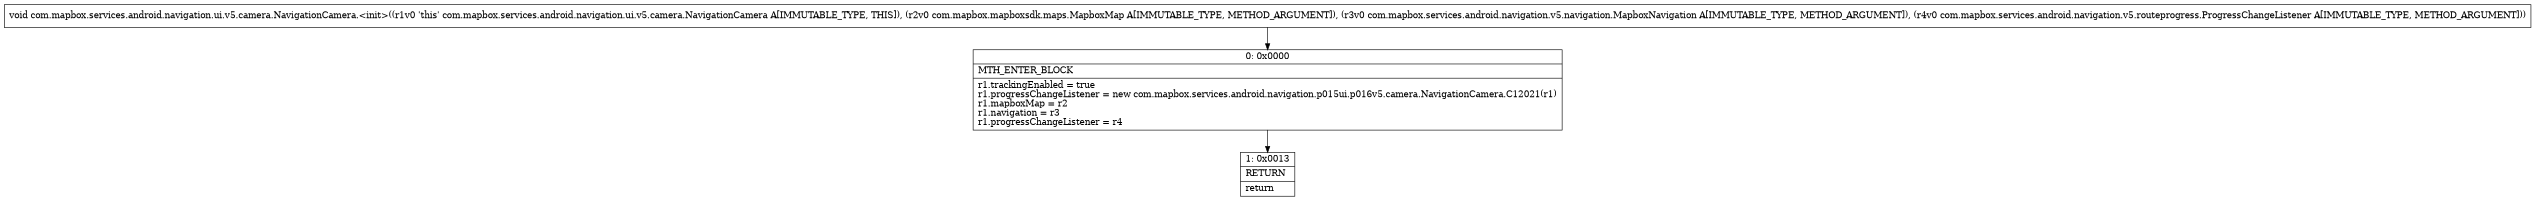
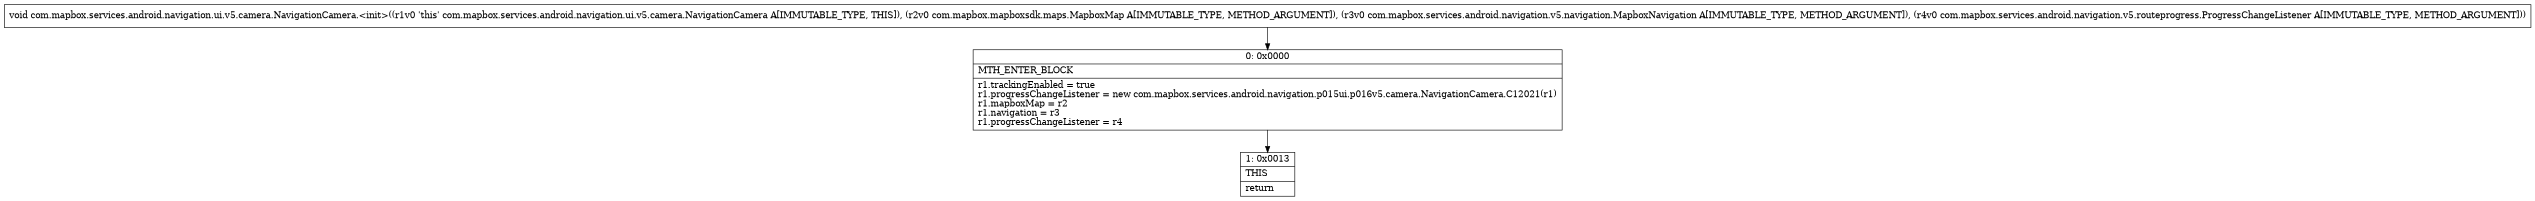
node "1: 0x0013": text "RETURN" -> "THIS"
